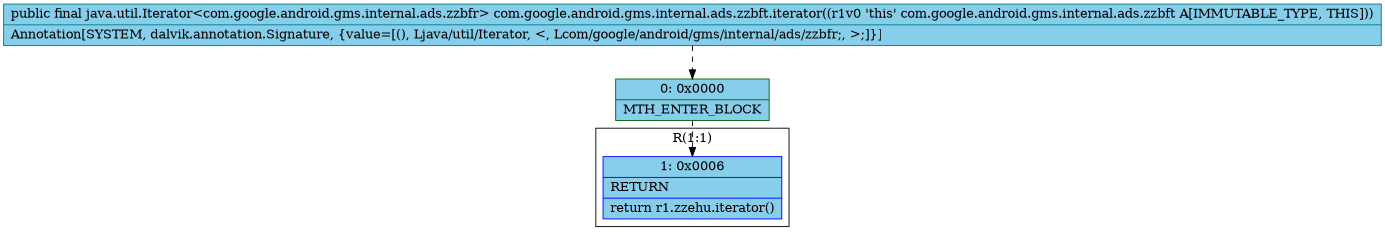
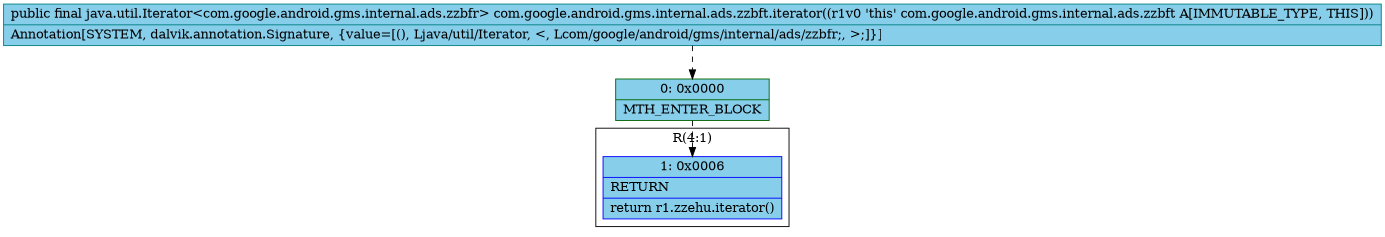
cluster "R(1:1)": label "R(1:1)" -> "R(4:1)"
